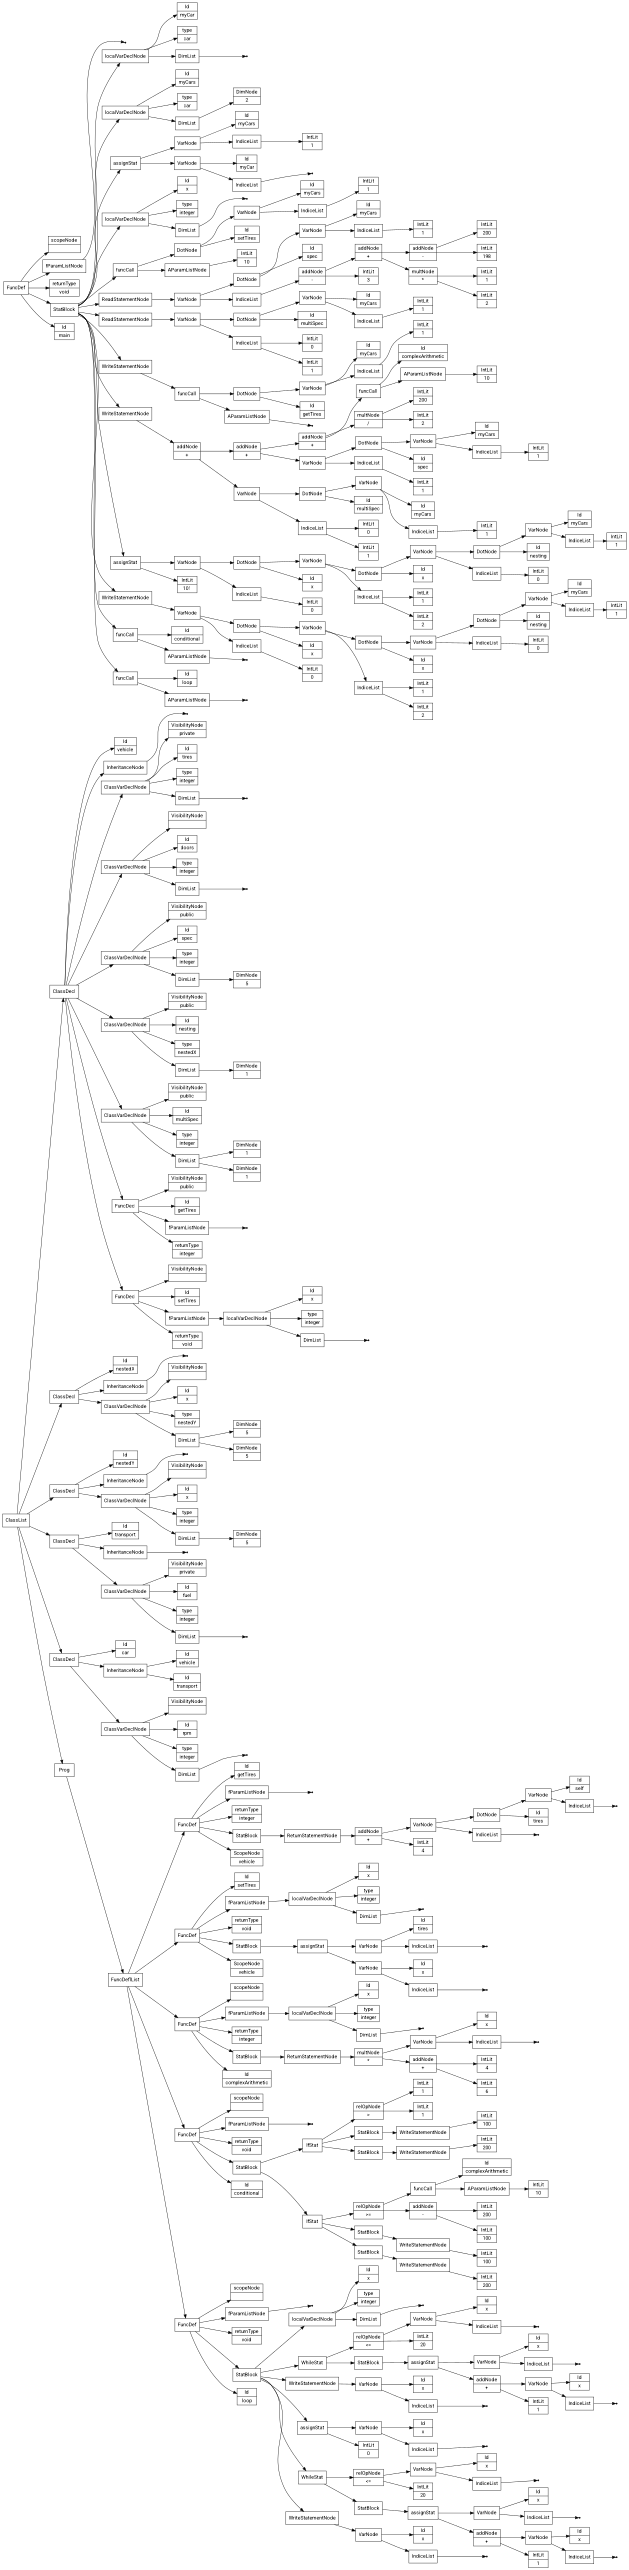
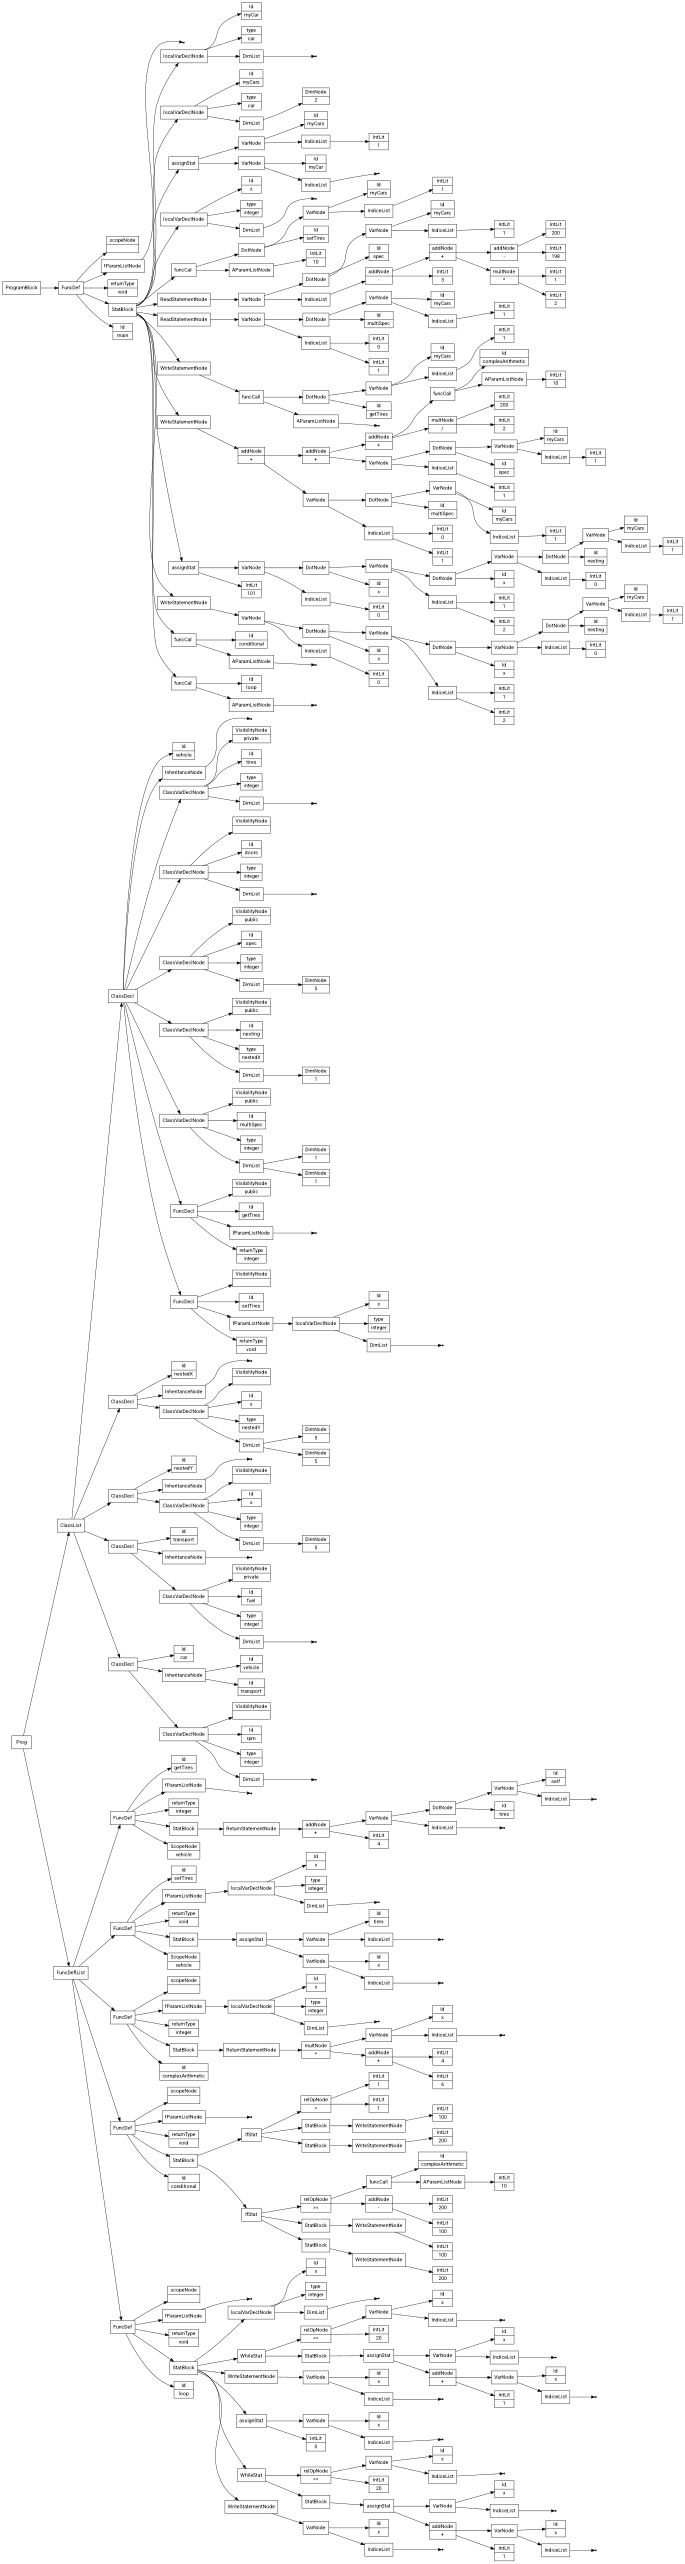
node "ProgramBlock": added
edge "ClassList" -> "Prog": reversed
